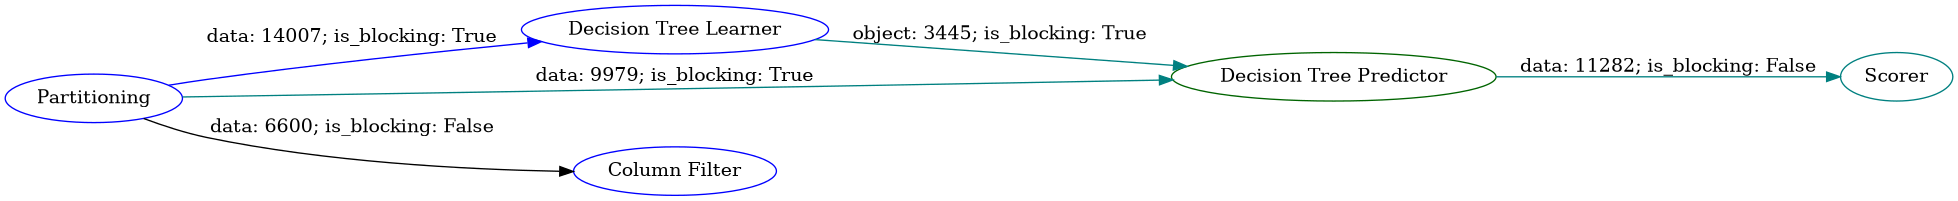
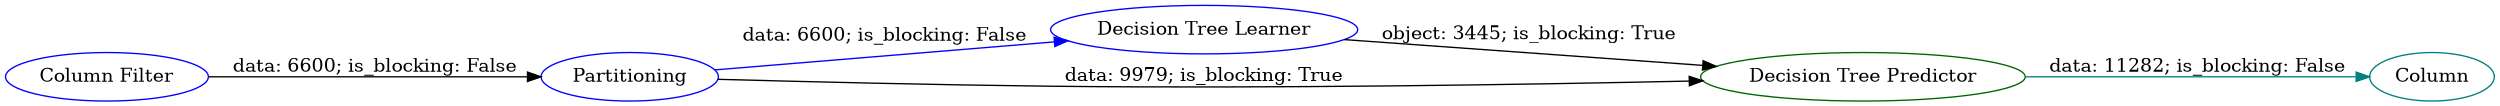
edge "Partitioning" -> "Decision Tree Learner": label "data: 14007; is_blocking: True" -> "data: 6600; is_blocking: False"
edge "Decision Tree Learner" -> "Decision Tree Predictor": color teal -> black
node "Scorer": label "Scorer" -> "Column"
edge "Partitioning" -> "Decision Tree Predictor": color teal -> black
edge "Partitioning" -> "Column Filter": reversed
